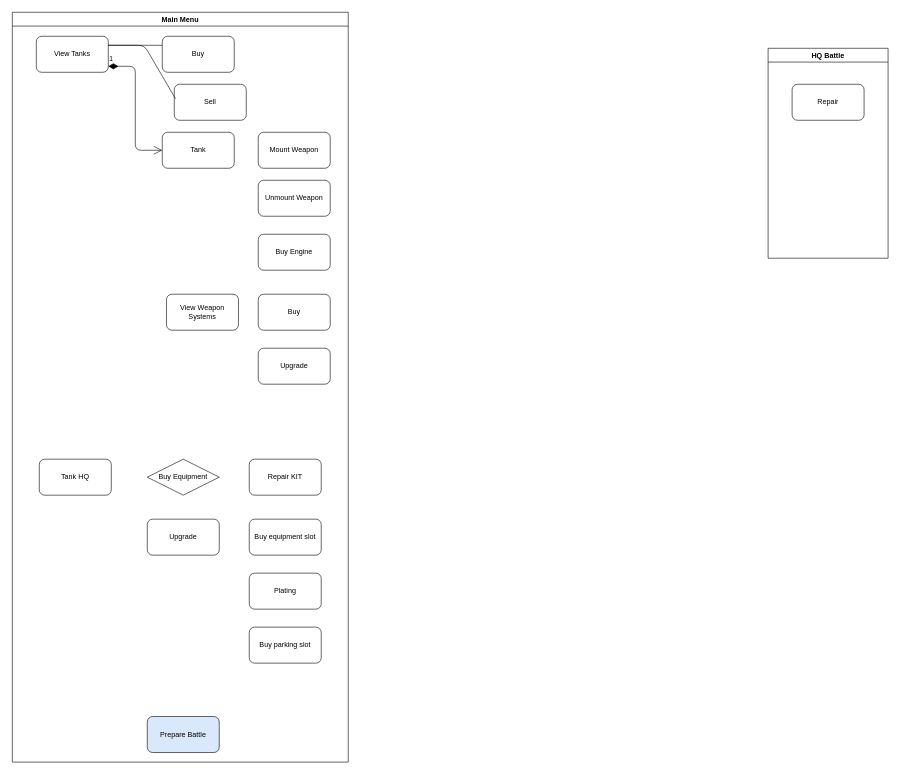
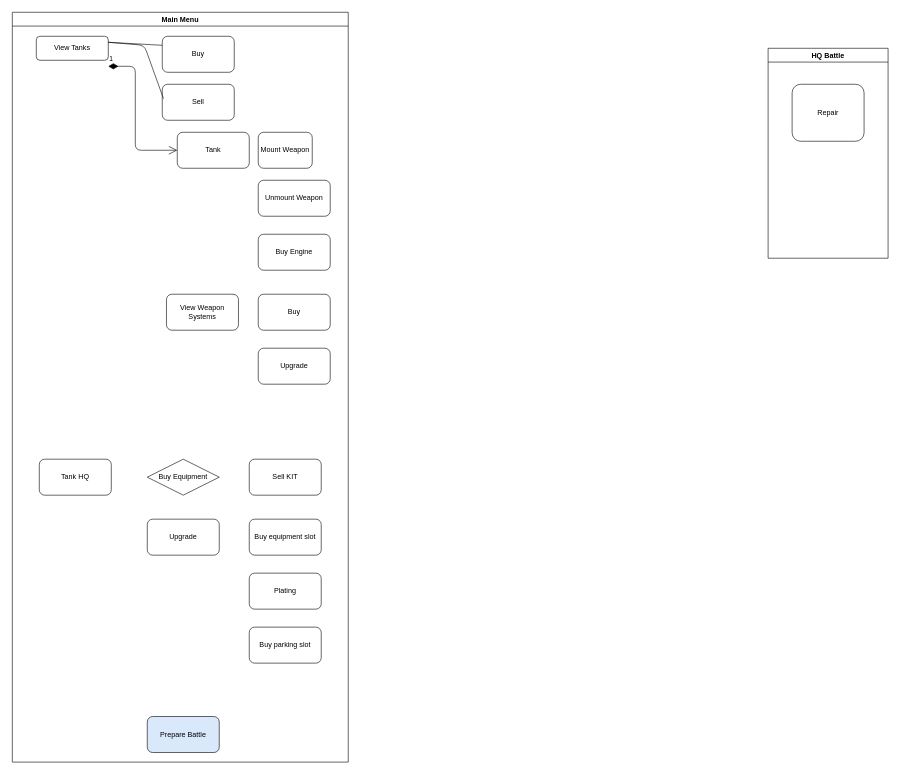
node "View Tanks": size 72x36 -> 72x24
node "Sell": moved (210, 102) -> (198, 102)
node "Repair": size 72x36 -> 72x57
node "Tank": moved (198, 150) -> (213, 150)
node "Mount Weapon": size 72x36 -> 54x36
node "Repair KIT": label "Repair KIT" -> "Sell KIT"
